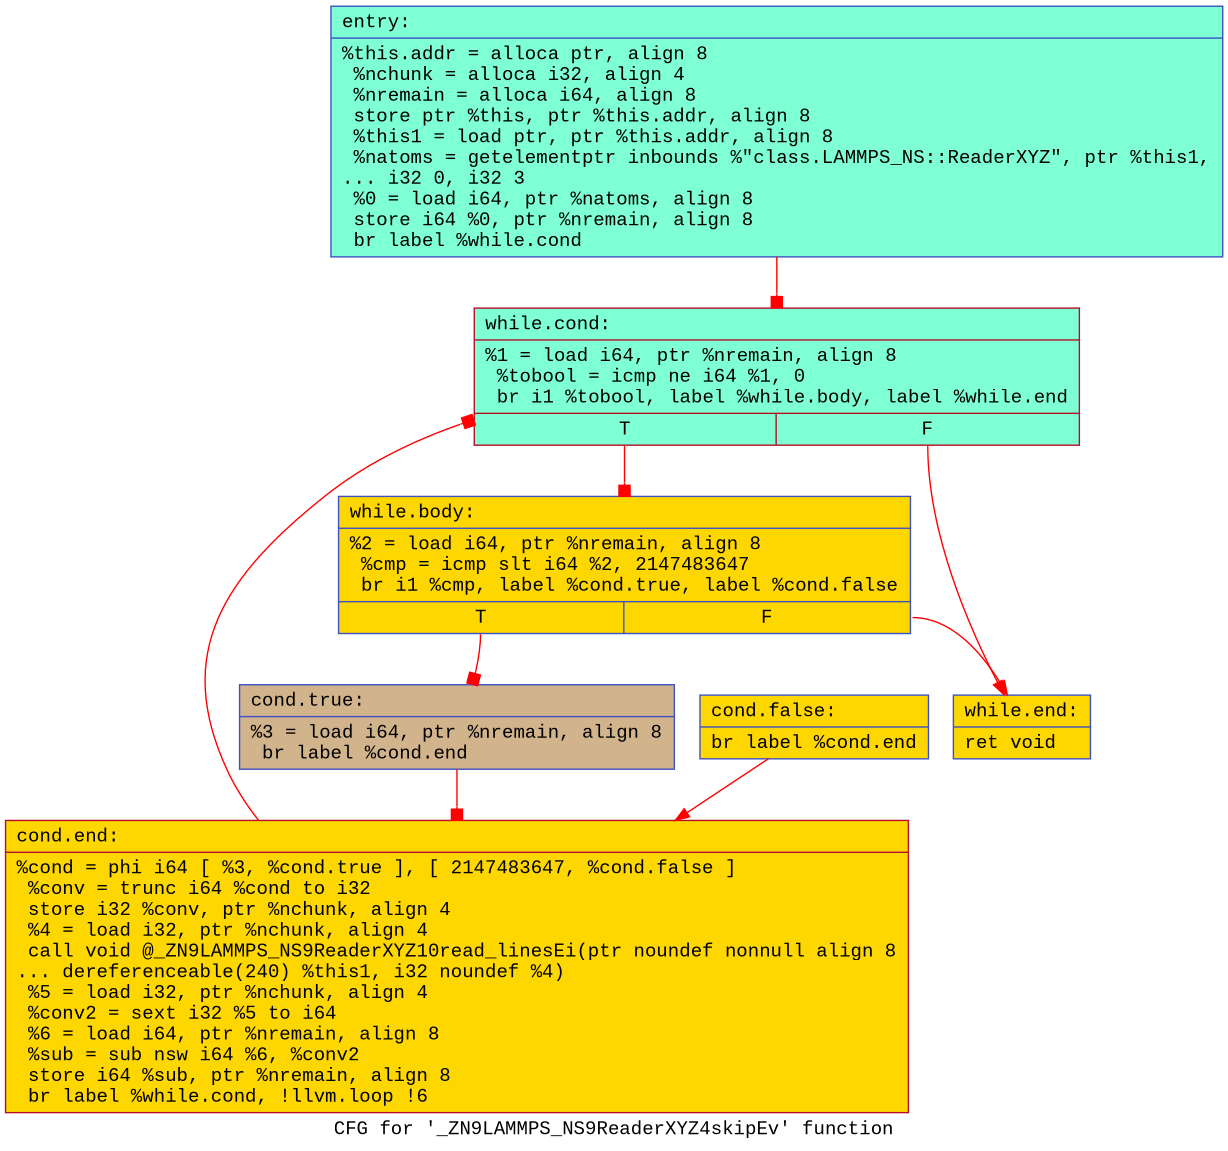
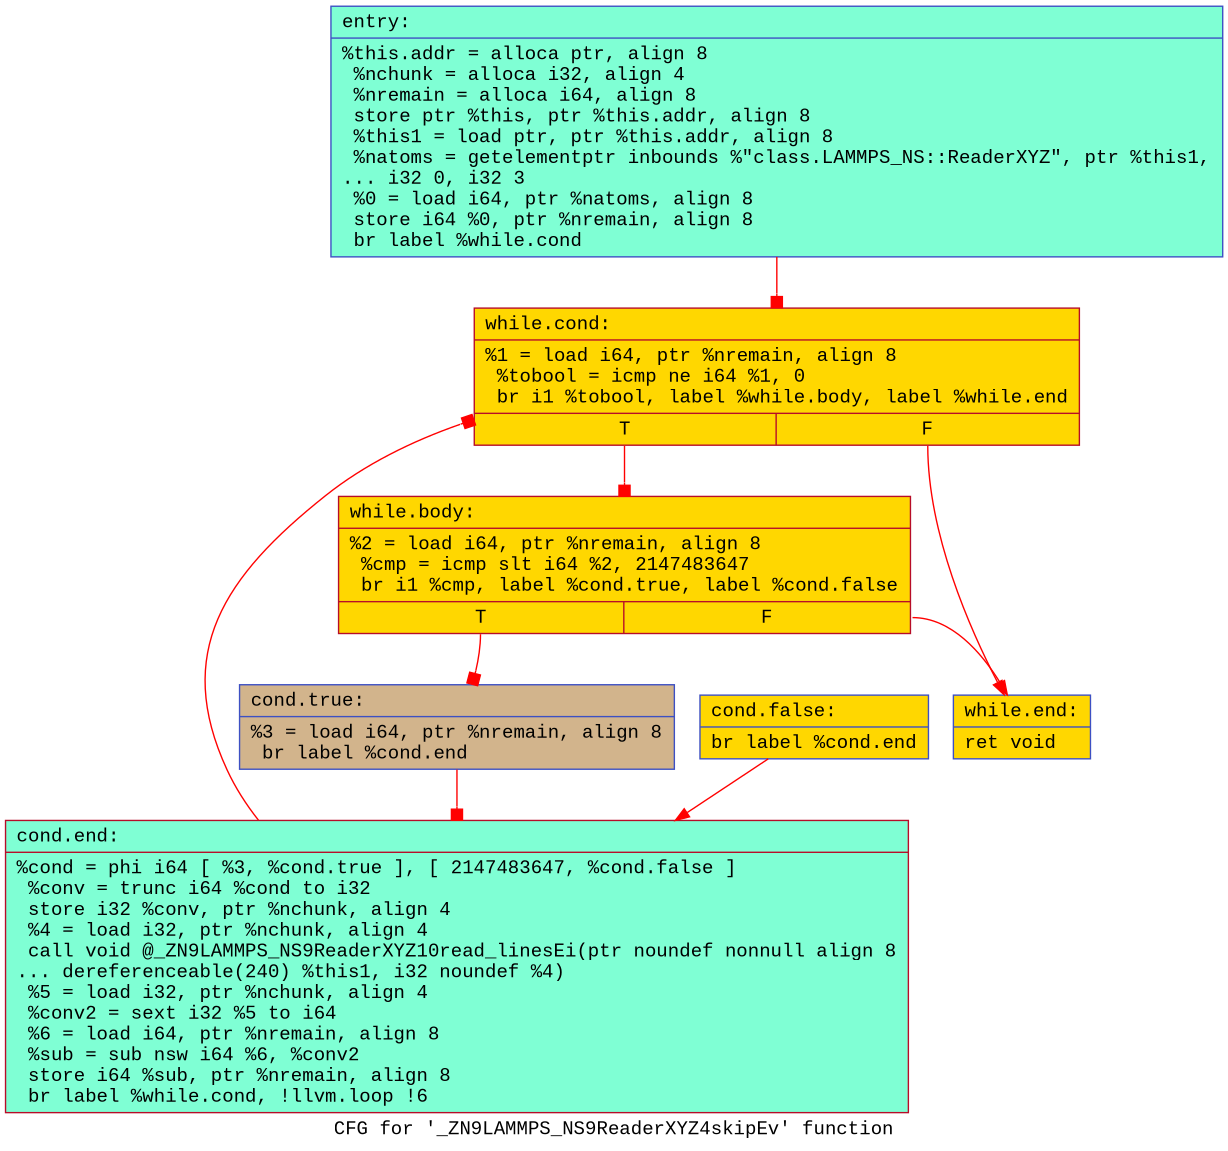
node "while.cond:": fillcolor aquamarine -> gold
node "while.body:": color #3d50c3ff -> #b70d28ff
node "cond.end:": fillcolor gold -> aquamarine
